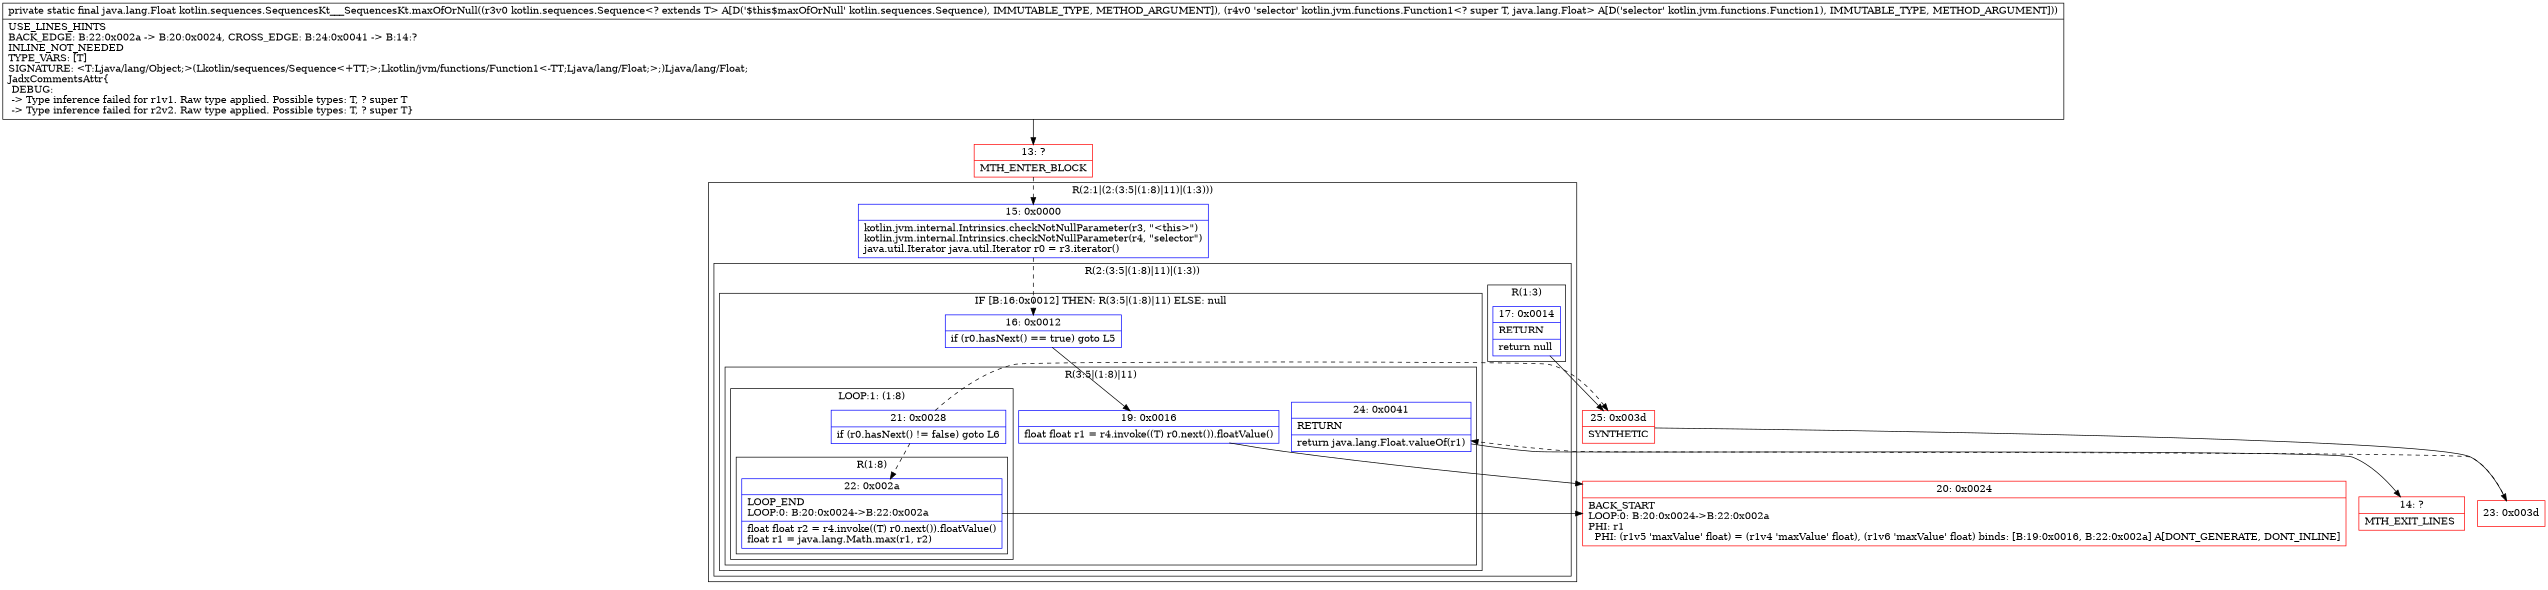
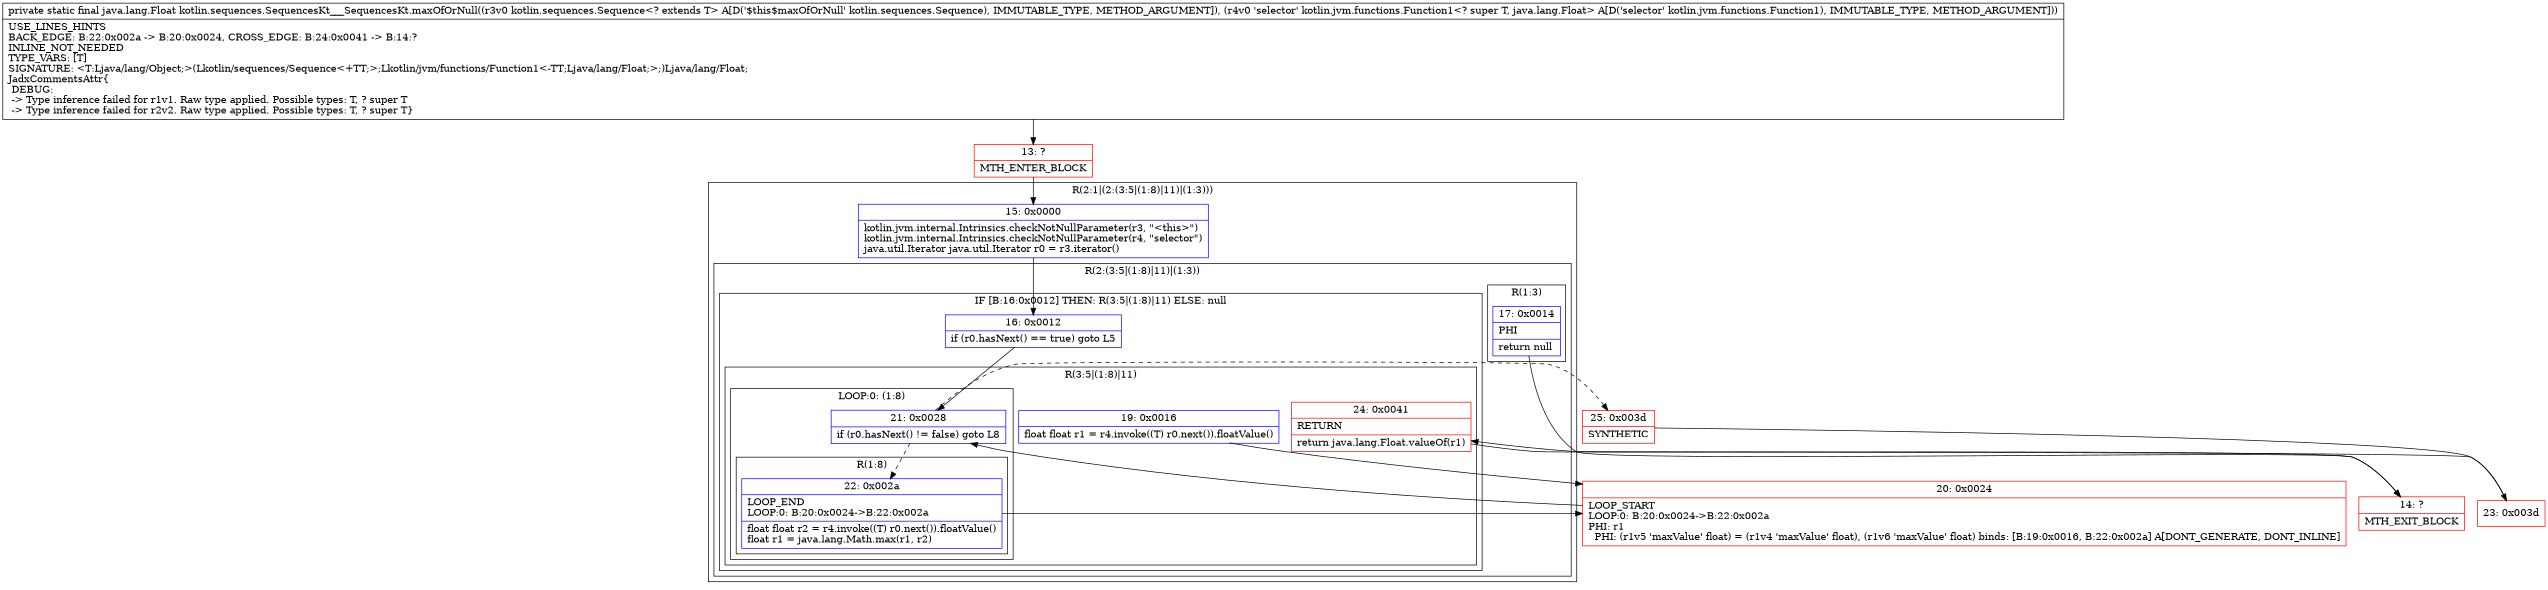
edge "13: ?" -> "15: 0x0000": style dashed -> solid
edge "15: 0x0000" -> "16: 0x0012": style dashed -> solid
node "17: 0x0014": text "RETURN" -> "PHI"
edge "16: 0x0012" -> "19: 0x0016": now "16: 0x0012" -> "21: 0x0028"
edge "17: 0x0014" -> "25: 0x003d": now "17: 0x0014" -> "14: ?"
cluster "LOOP:1: (1:8)": label "LOOP:1: (1:8)" -> "LOOP:0: (1:8)"
node "24: 0x0041": color blue -> red
node "21: 0x0028": text "if (r0.hasNext() != false) goto L6" -> "if (r0.hasNext() != false) goto L8"
edge "23: 0x003d" -> "24: 0x0041": style dashed -> solid
edge "20: 0x0024" -> "21: 0x0028": added
node "20: 0x0024": text "BACK_START" -> "LOOP_START"
node "14: ?": text "MTH_EXIT_LINES" -> "MTH_EXIT_BLOCK"
